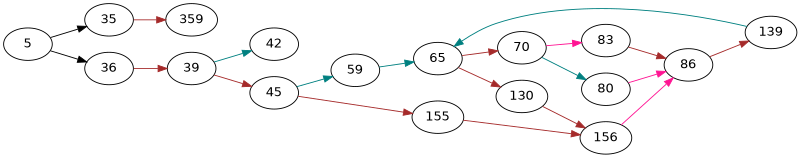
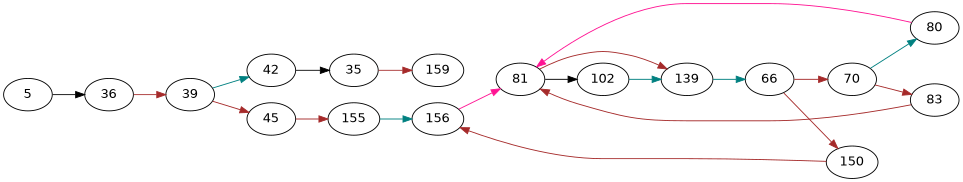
node "359": label "359" -> "159"
edge "5" -> "35": now "42" -> "35"
edge "70" -> "83": color deeppink -> brown
node "65": label "65" -> "66"
node "86": label "86" -> "81"
node "59": removed
node "102": added
node "130": label "130" -> "150"
edge "155" -> "156": color brown -> teal
